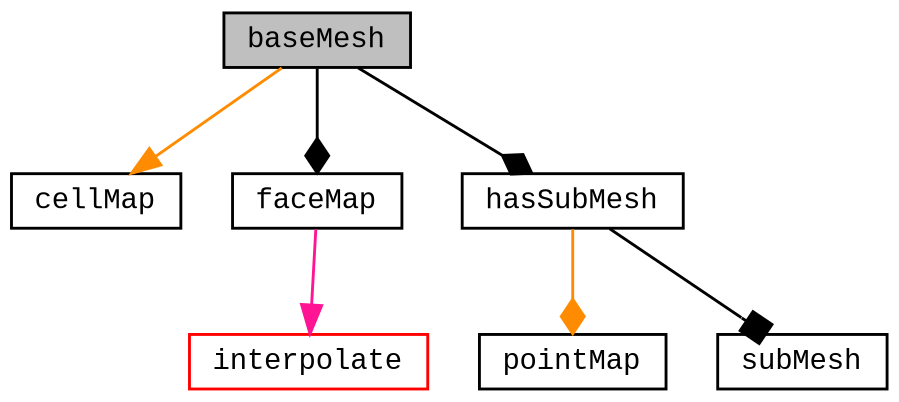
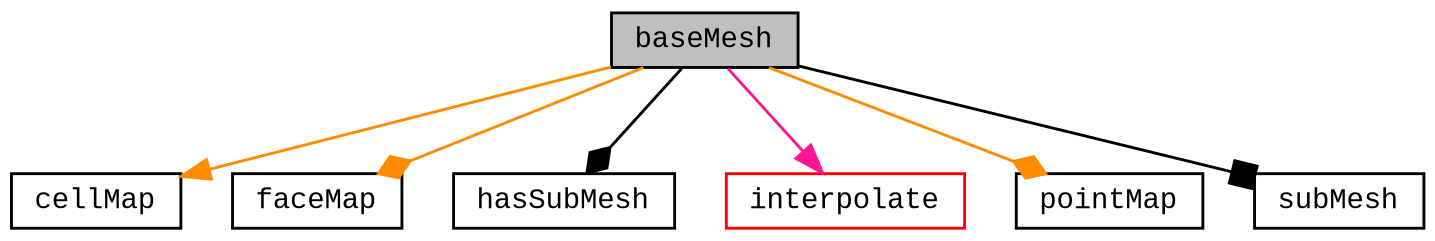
edge "baseMesh" -> "faceMap": color black -> darkorange
edge "hasSubMesh" -> "pointMap": now "baseMesh" -> "pointMap"
edge "faceMap" -> "interpolate": now "baseMesh" -> "interpolate"
edge "hasSubMesh" -> "subMesh": now "baseMesh" -> "subMesh"
